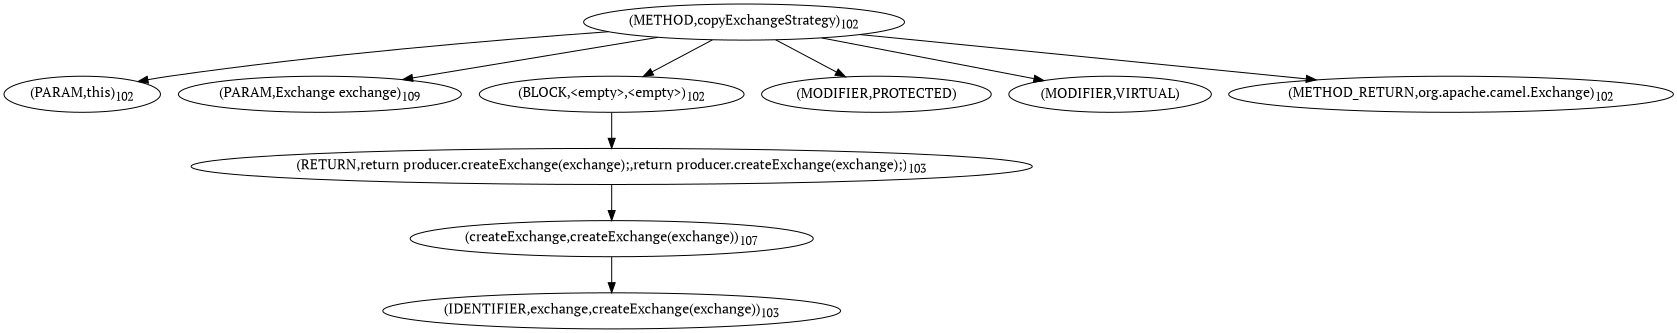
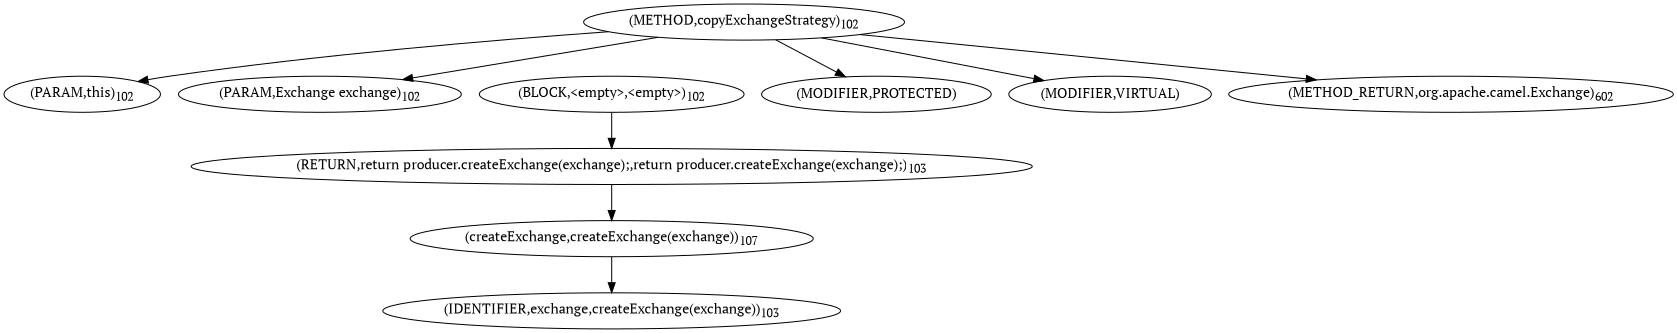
edge "(METHOD,copyExchangeStrategy)" -> "(BLOCK,<empty>,<empty>)": removed
node "(PARAM,Exchange exchange)": text "109" -> "102"
node "(METHOD_RETURN,org.apache.camel.Exchange)": text "102" -> "602"
